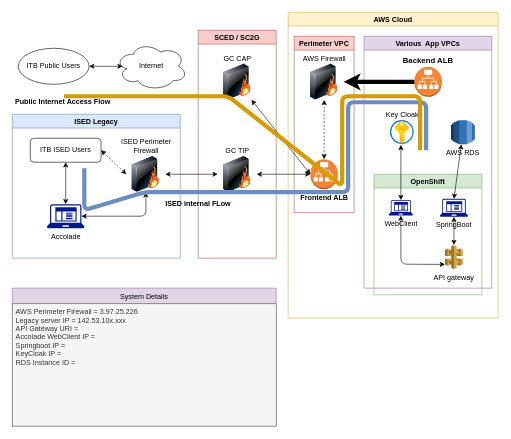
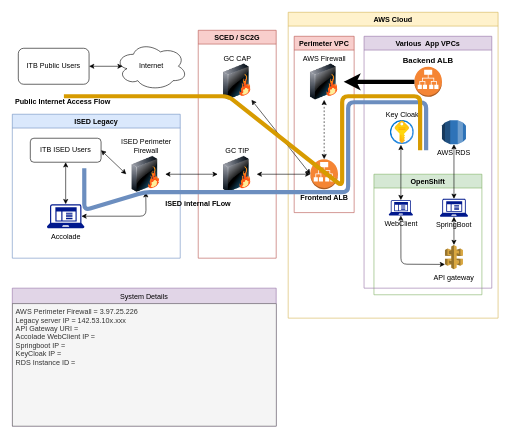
node "ITB Public Users": shape ellipse -> rounded rectangle
node "AWS RDS": moved (463, 132) -> (454, 132)
edge "ITB ISED Users" -- "ISED Perimeter Firewall": style dashed -> solid
